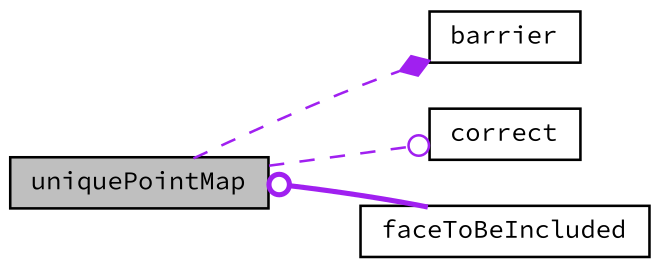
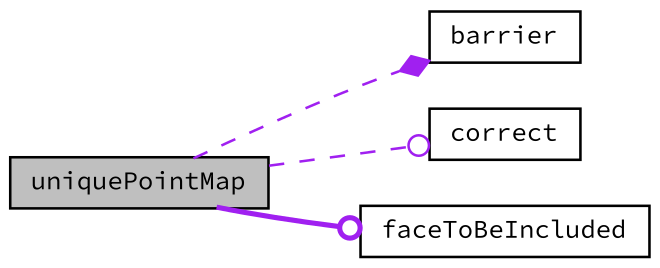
edge "faceToBeIncluded" -> "uniquePointMap": reversed
